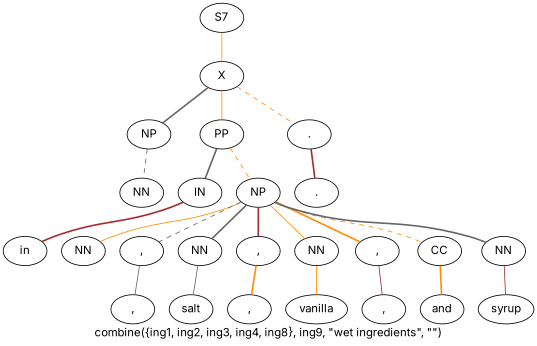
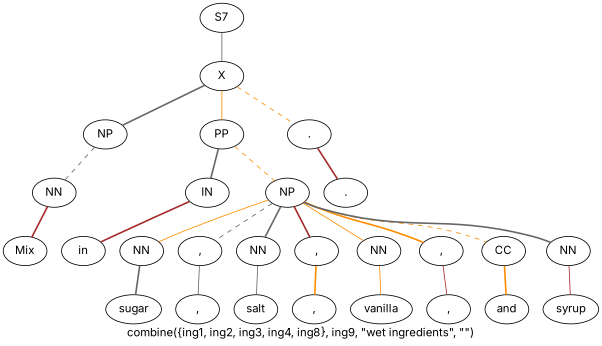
edge "S7" -- "X": color darkorange -> gray40
node "Mix": added
node "sugar": added
